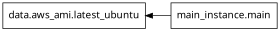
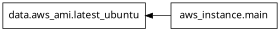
node "main_instance.main": label "main_instance.main" -> "aws_instance.main"
